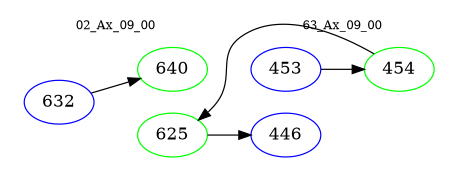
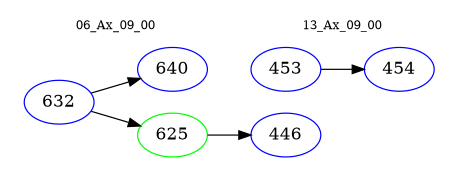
cluster "02_Ax_09_00": label "02_Ax_09_00" -> "06_Ax_09_00"
edge "454" -> "625": now "632" -> "625"
cluster "63_Ax_09_00": label "63_Ax_09_00" -> "13_Ax_09_00"
node "640": color green -> blue
node "454": color green -> blue
